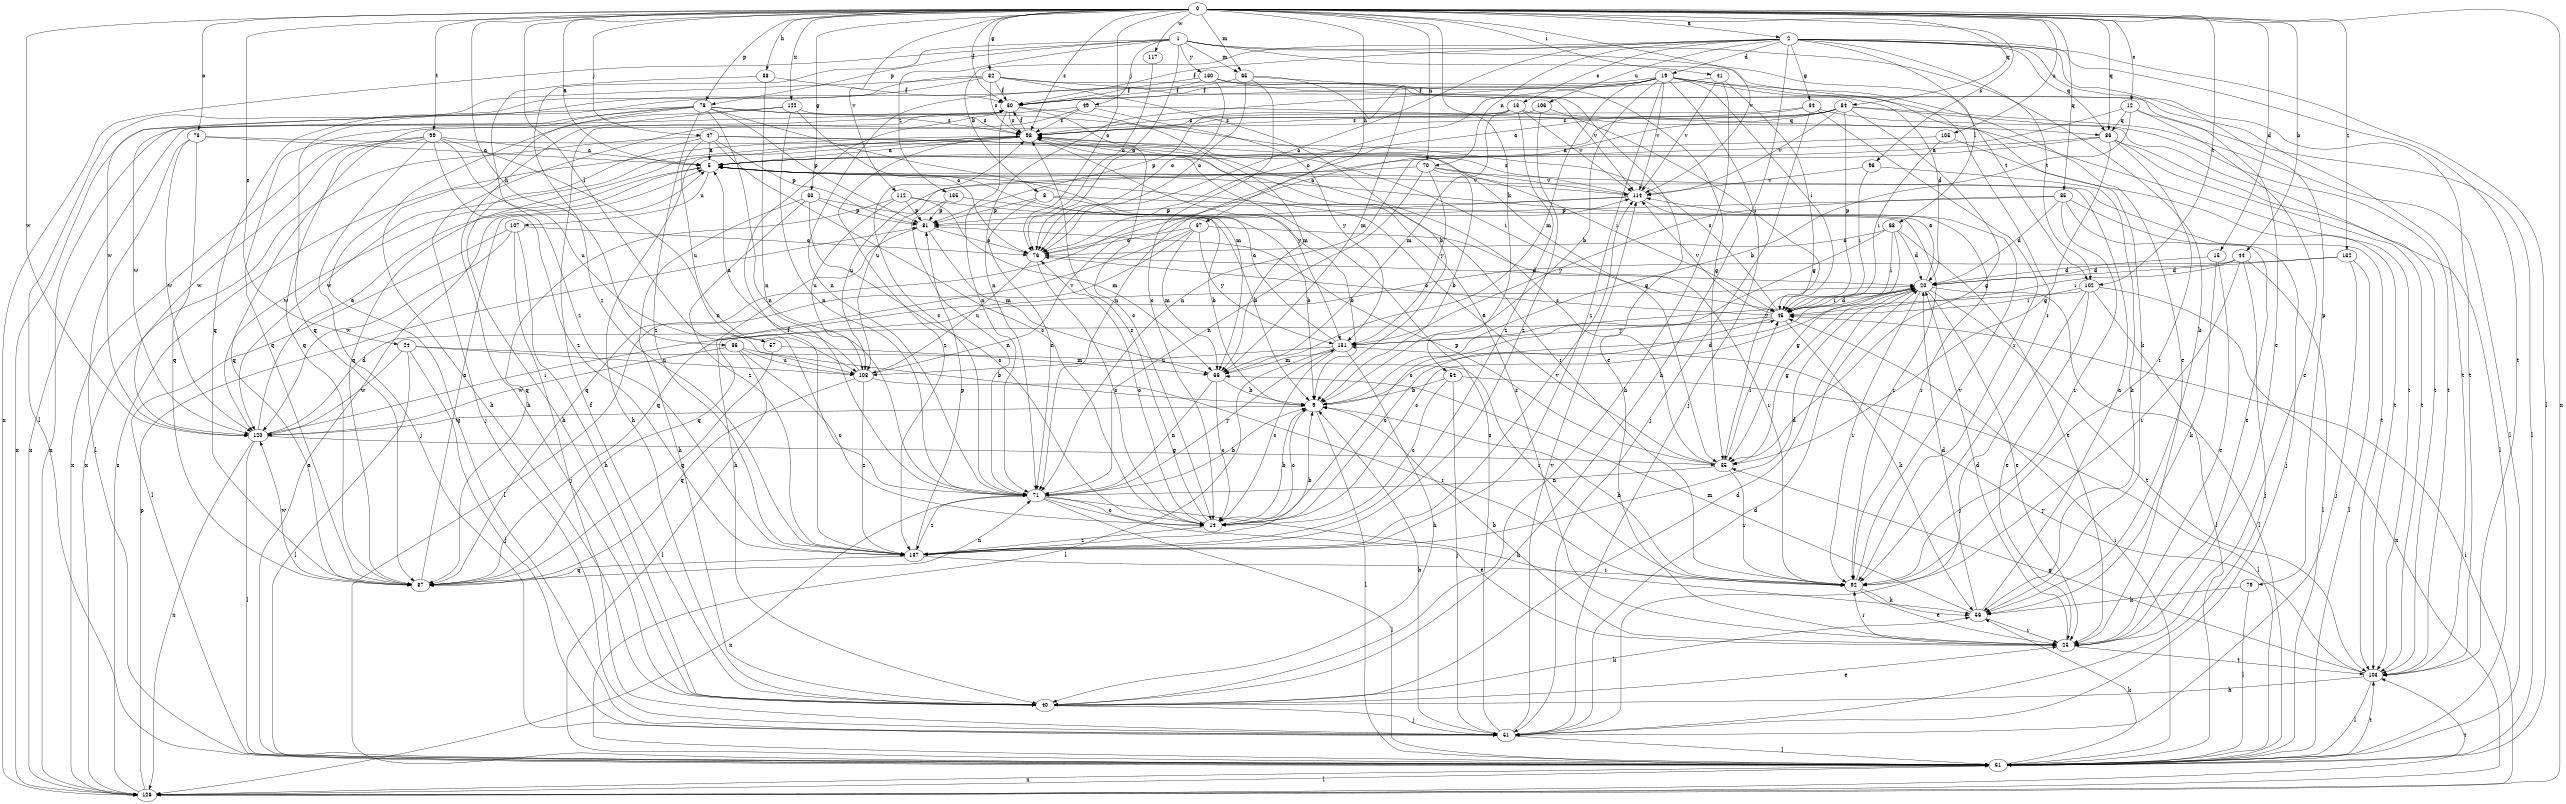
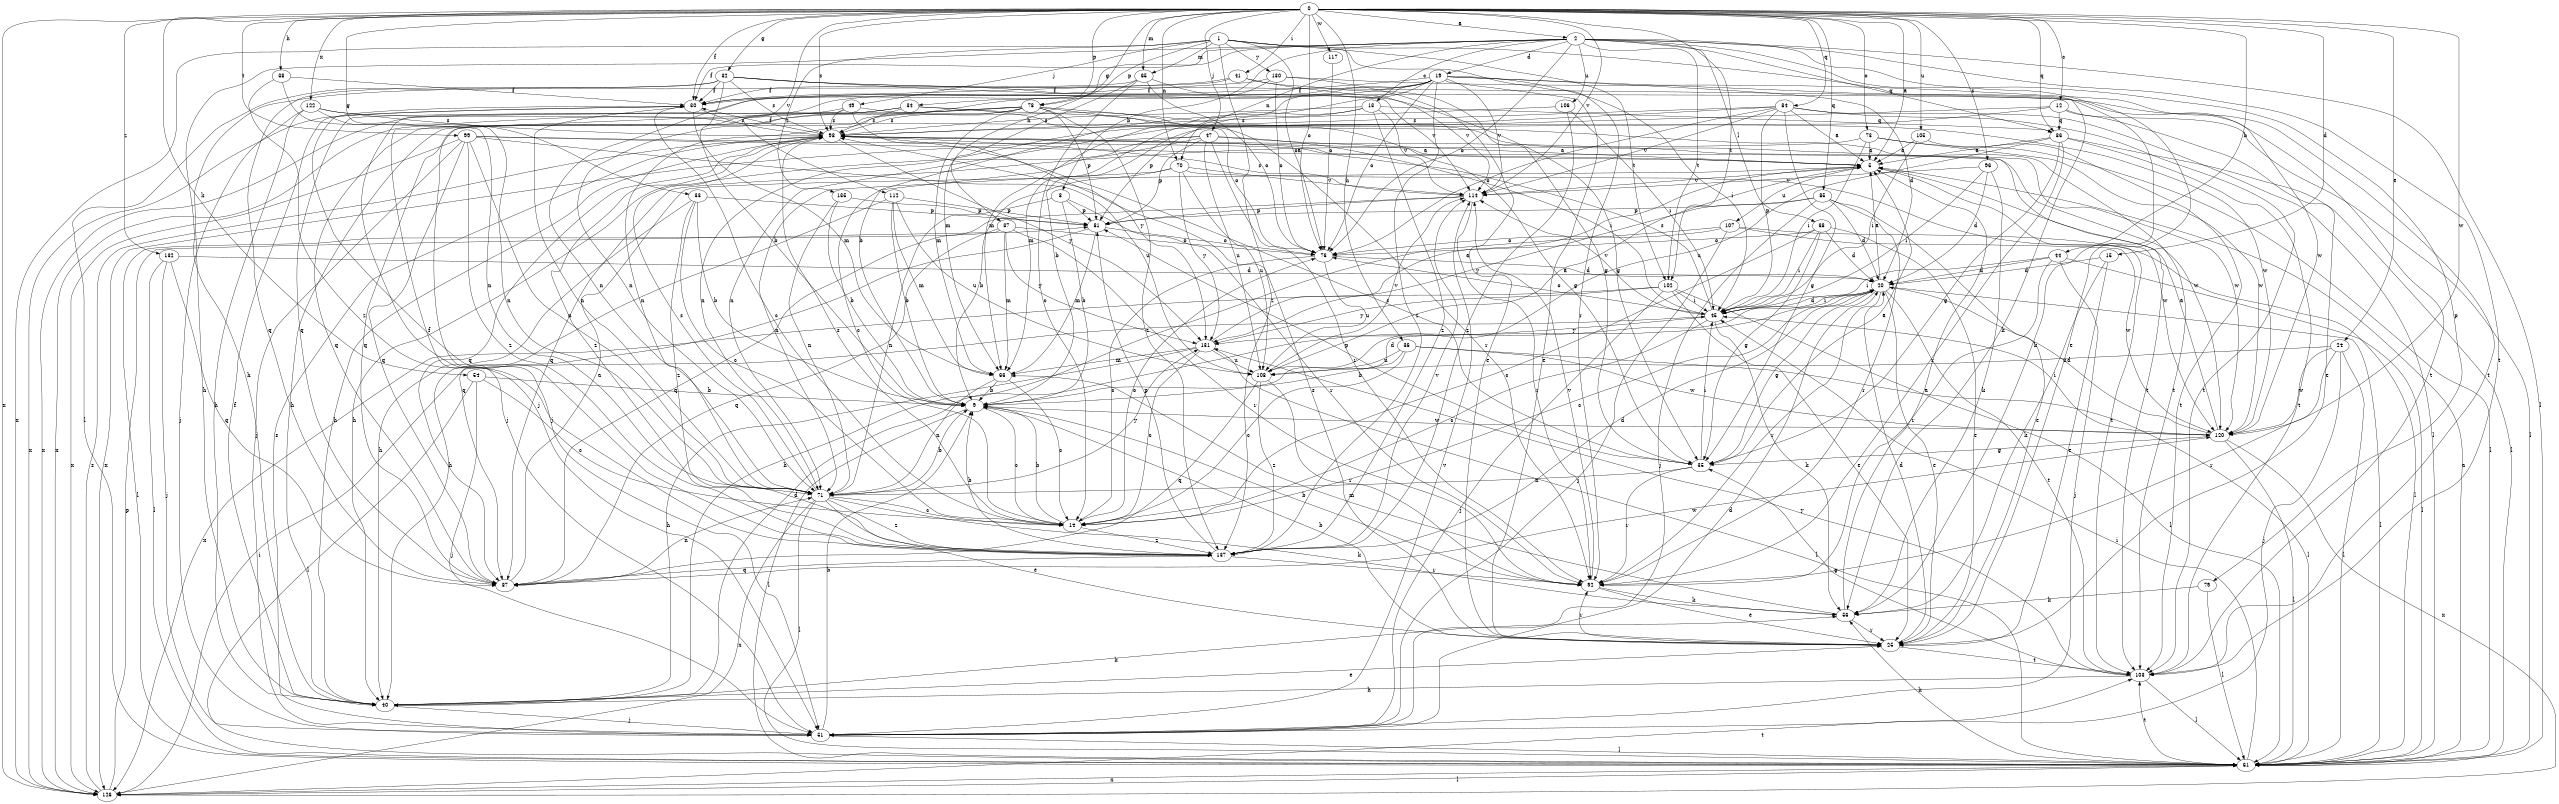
node "57": removed
edge "56" -> "20": now "96" -> "20"
